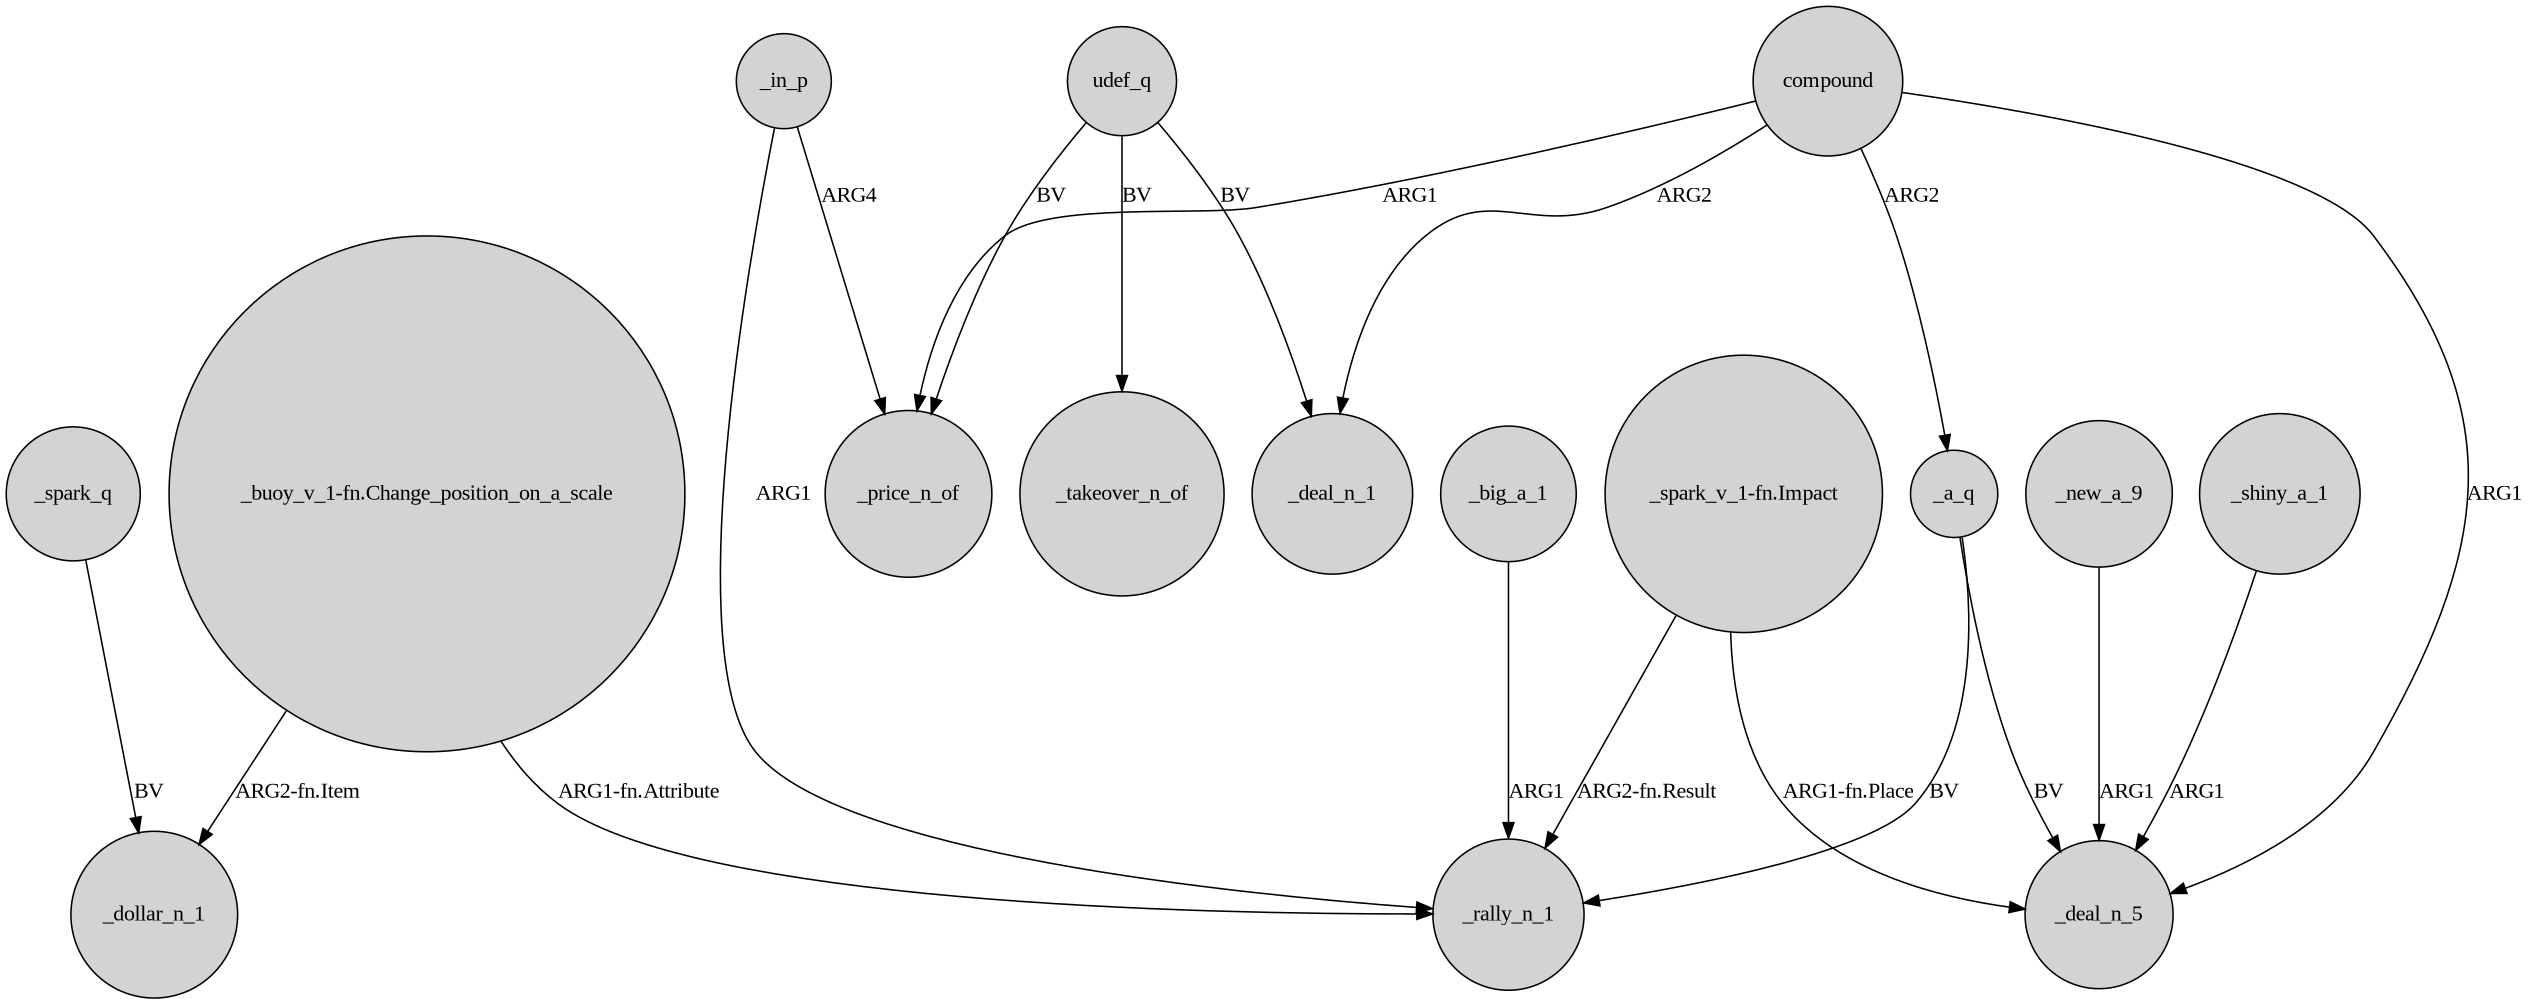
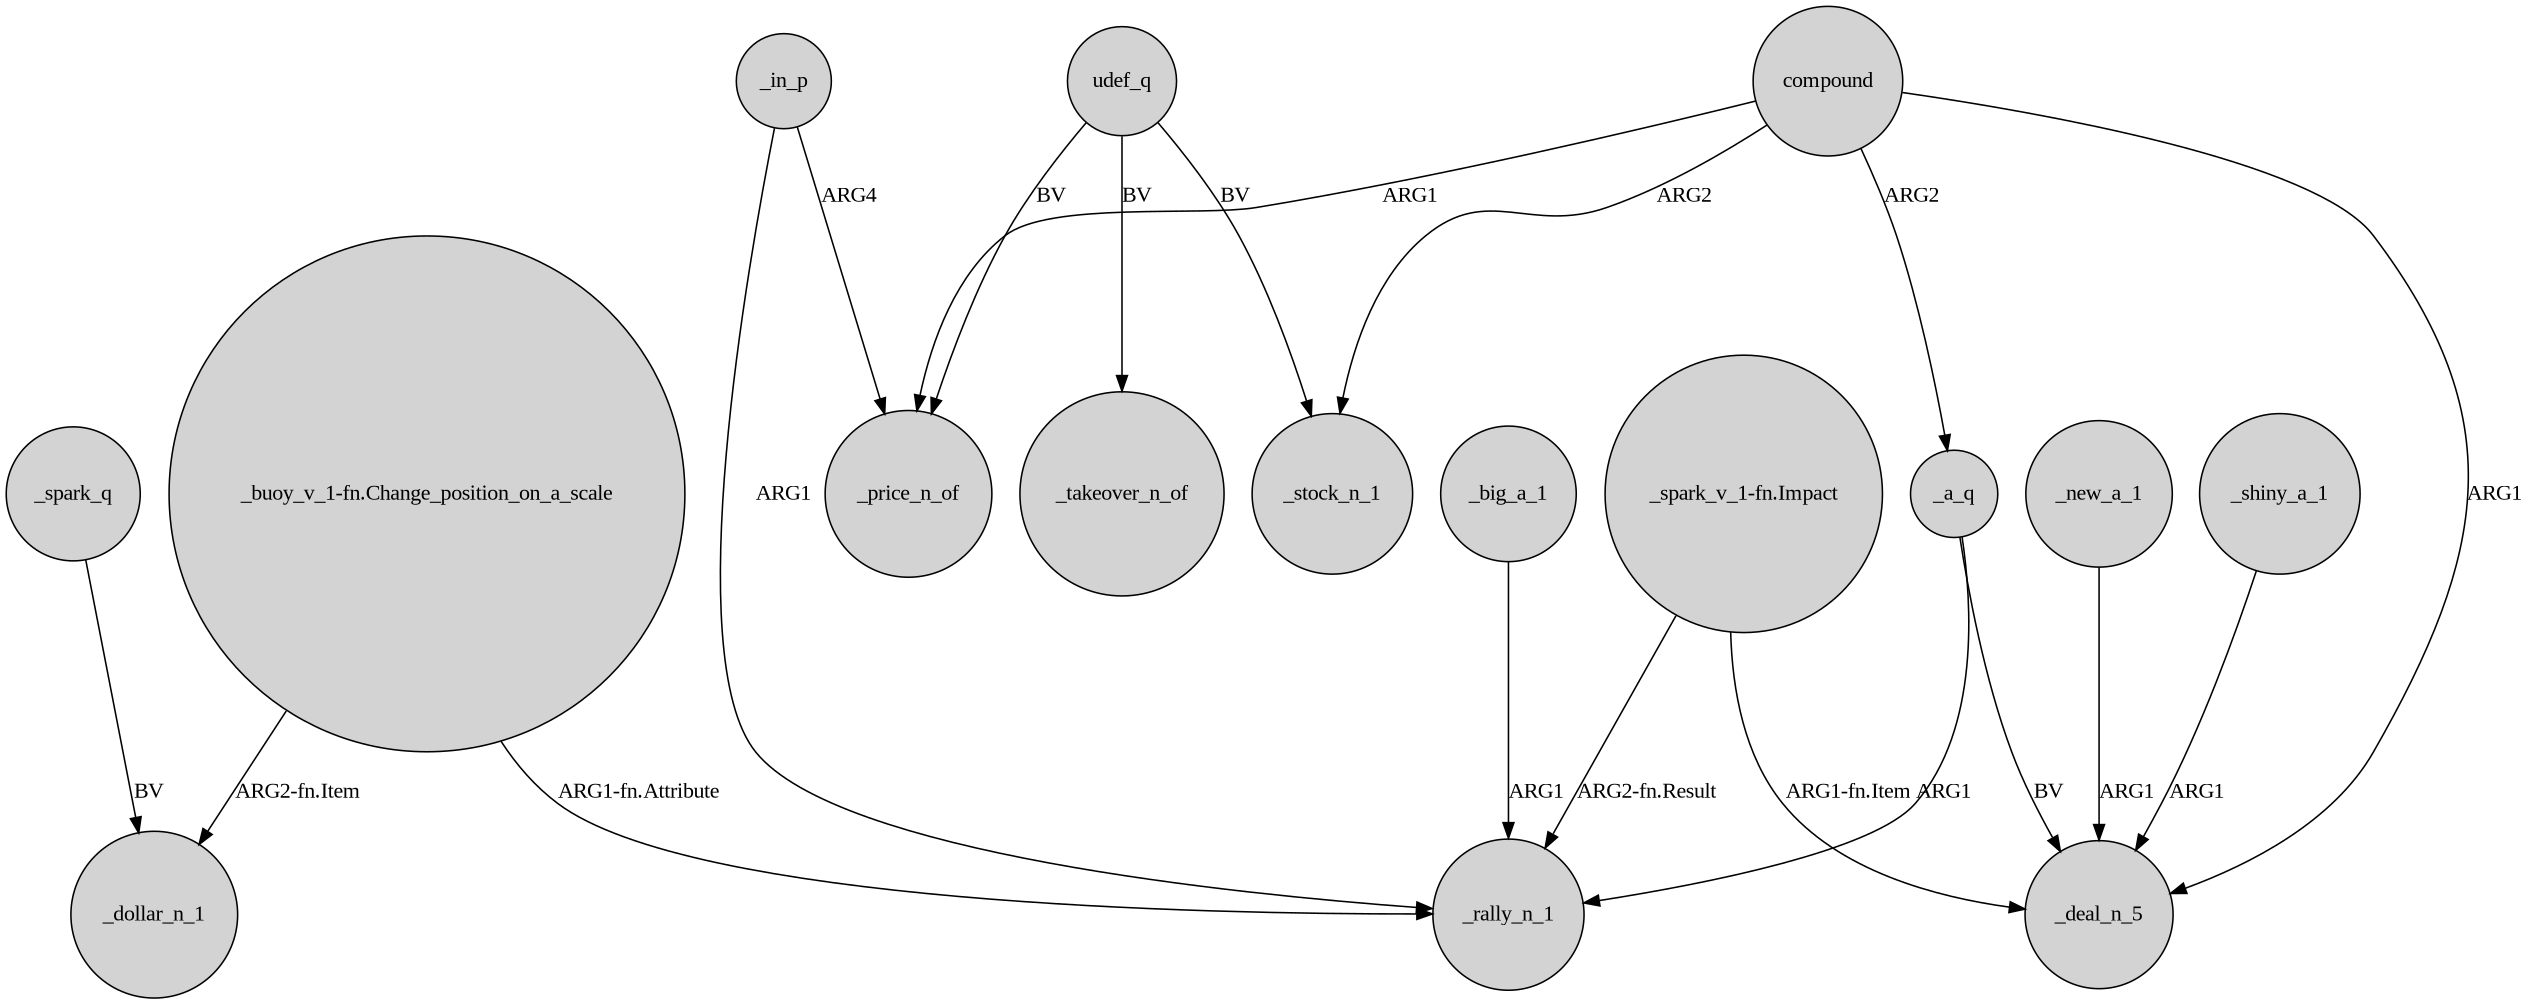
node "_deal_n_1": label "_deal_n_1" -> "_stock_n_1"
node "_new_a_9": label "_new_a_9" -> "_new_a_1"
edge "_spark_v_1-fn.Impact" -> "_deal_n_5": label "ARG1-fn.Place" -> "ARG1-fn.Item"
edge "_a_q" -> "_rally_n_1": label "BV" -> "ARG1"
